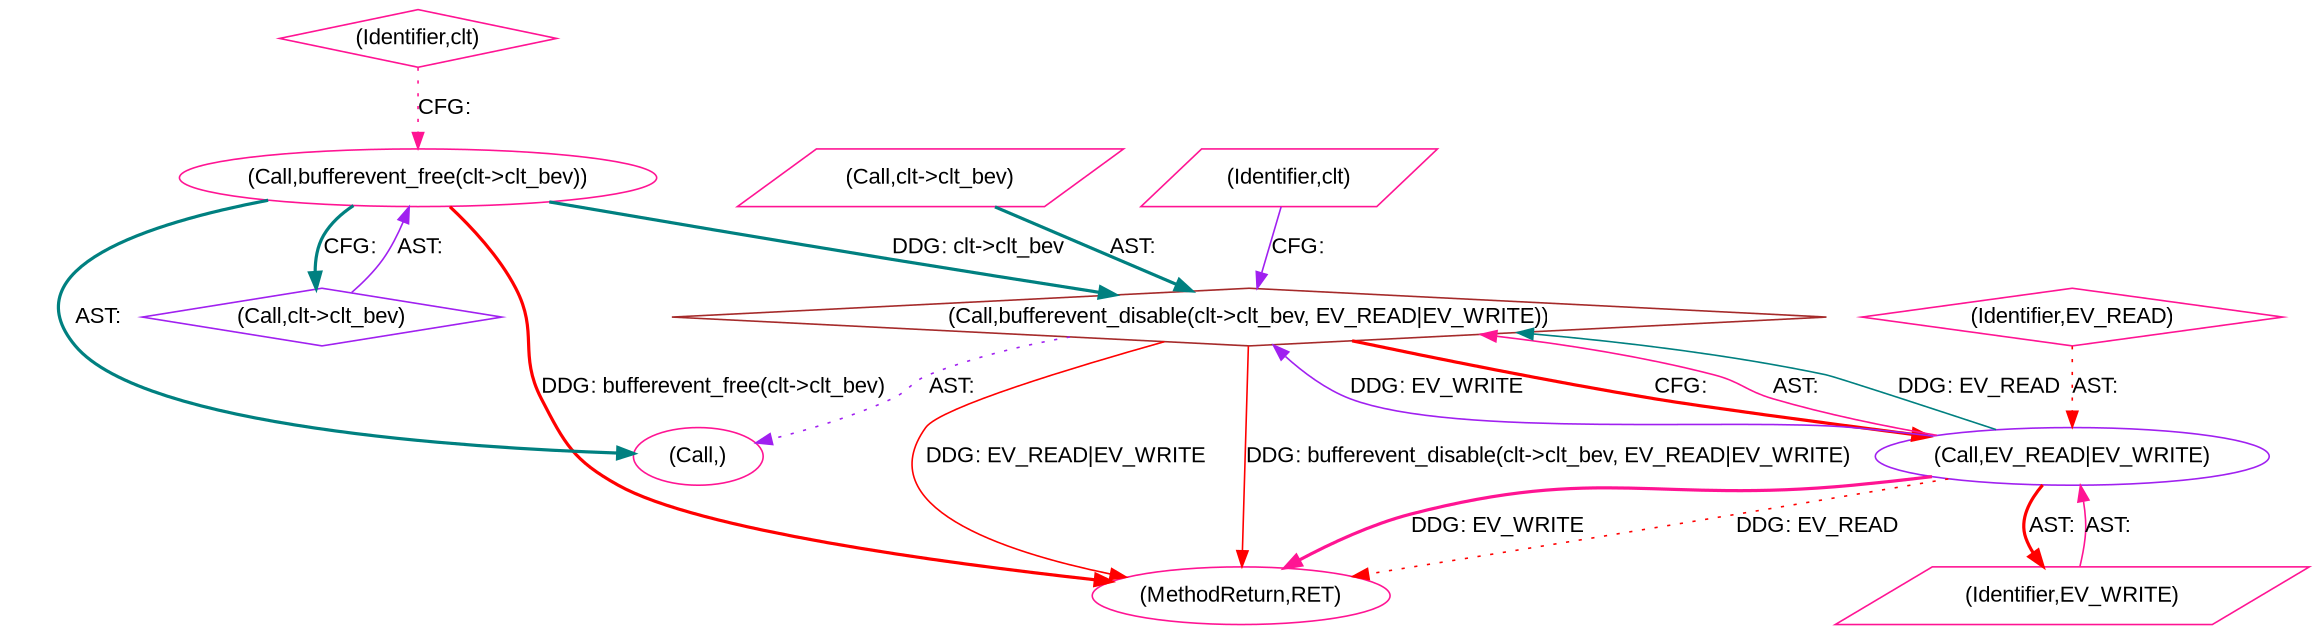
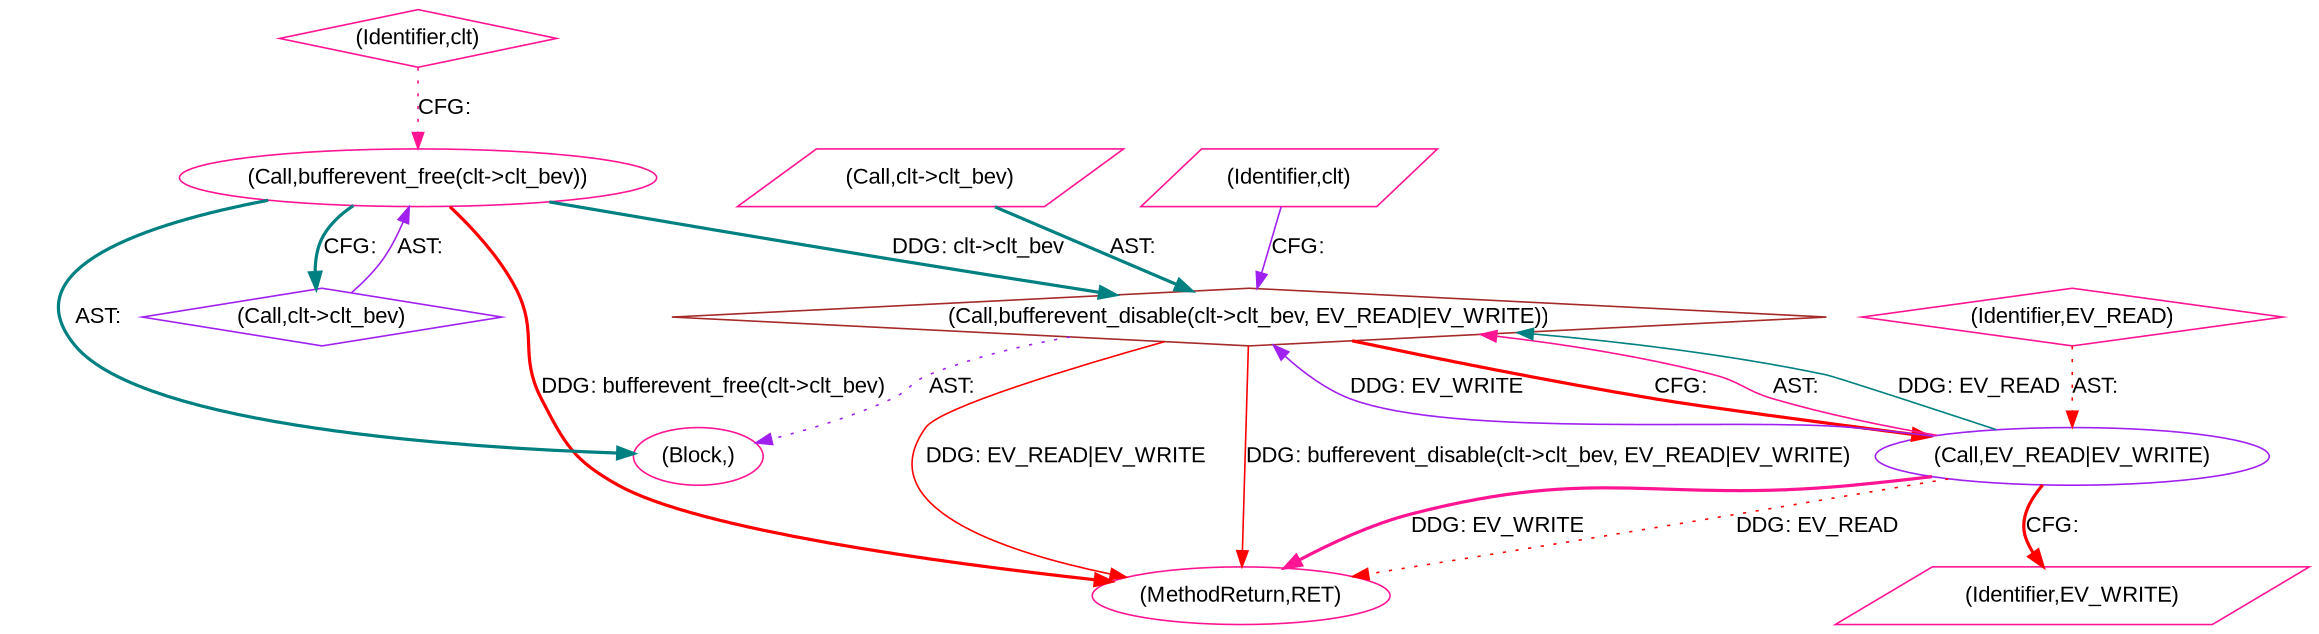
node "(Call,)": label "(Call,)" -> "(Block,)"
edge "(Call,EV_READ|EV_WRITE)" -> "(Identifier,EV_WRITE)": label "AST: " -> "CFG: "
edge "(Identifier,EV_WRITE)" -> "(Call,EV_READ|EV_WRITE)": removed, label "AST:"
